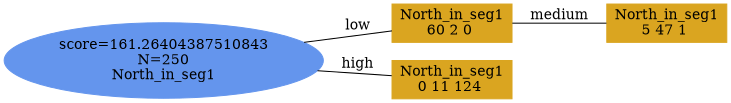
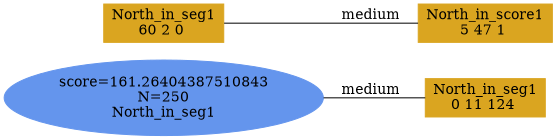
node "North_in_seg1 5 47 1": label "North_in_seg1 5 47 1" -> "North_in_score1 5 47 1"
edge "North_in_seg1 60 2 0" -- "score=161.26404387510843 N=250 North_in_seg1": removed, label "low"
edge "score=161.26404387510843 N=250 North_in_seg1" -- "North_in_seg1 0 11 124": label "high" -> "medium"
